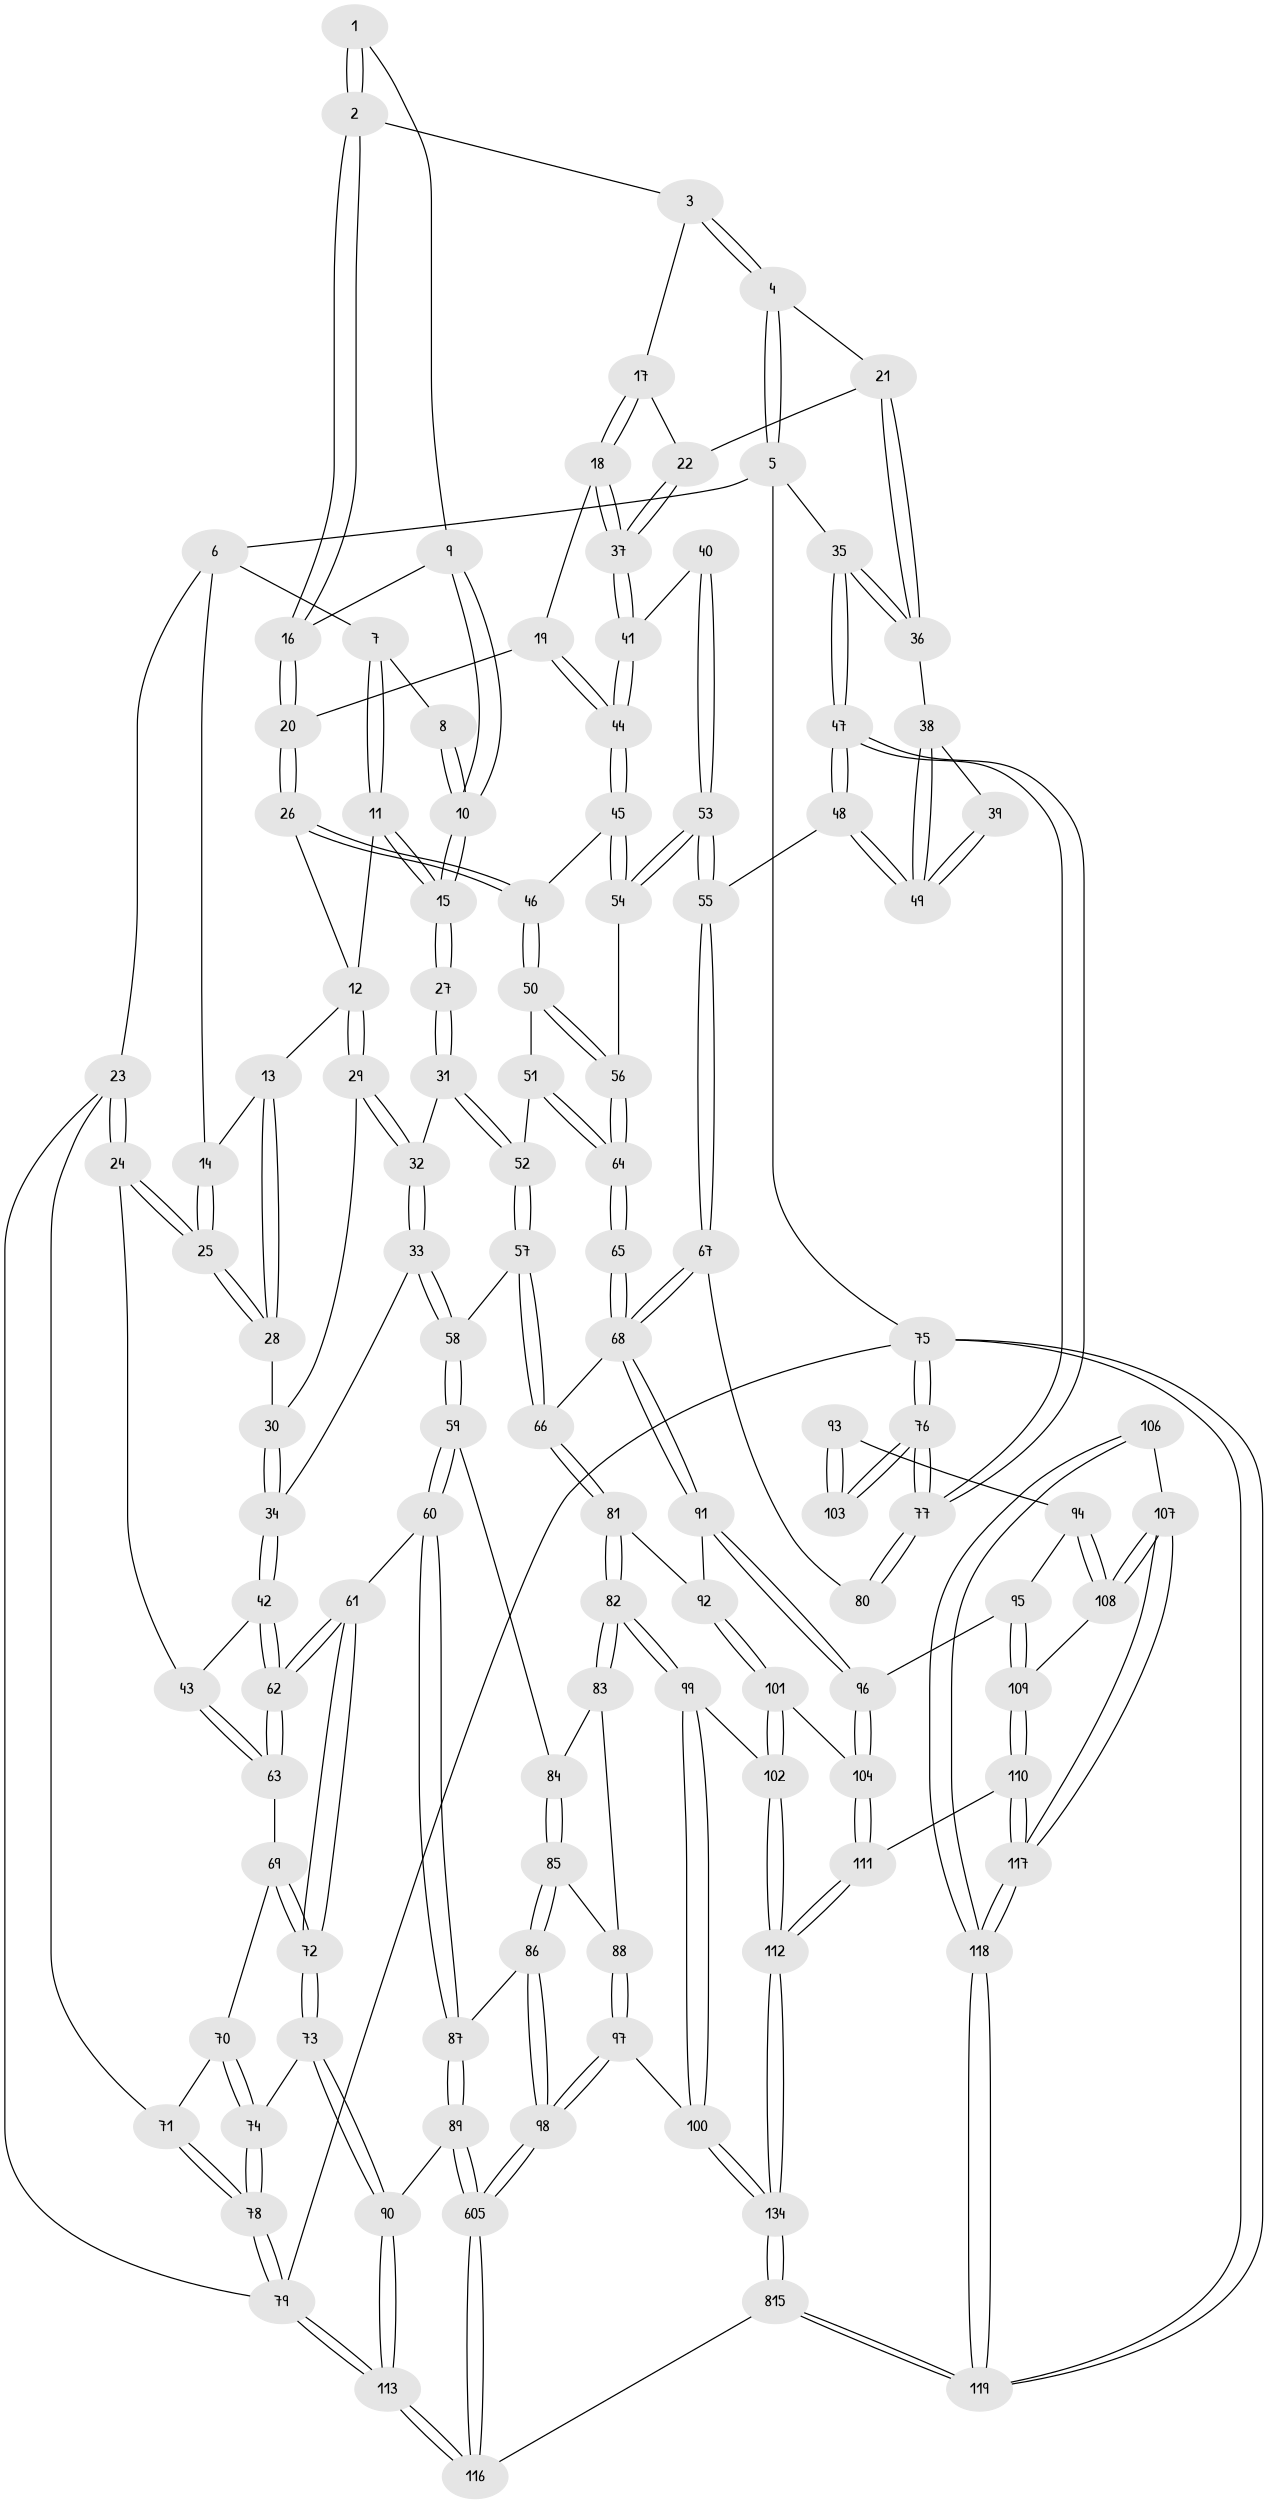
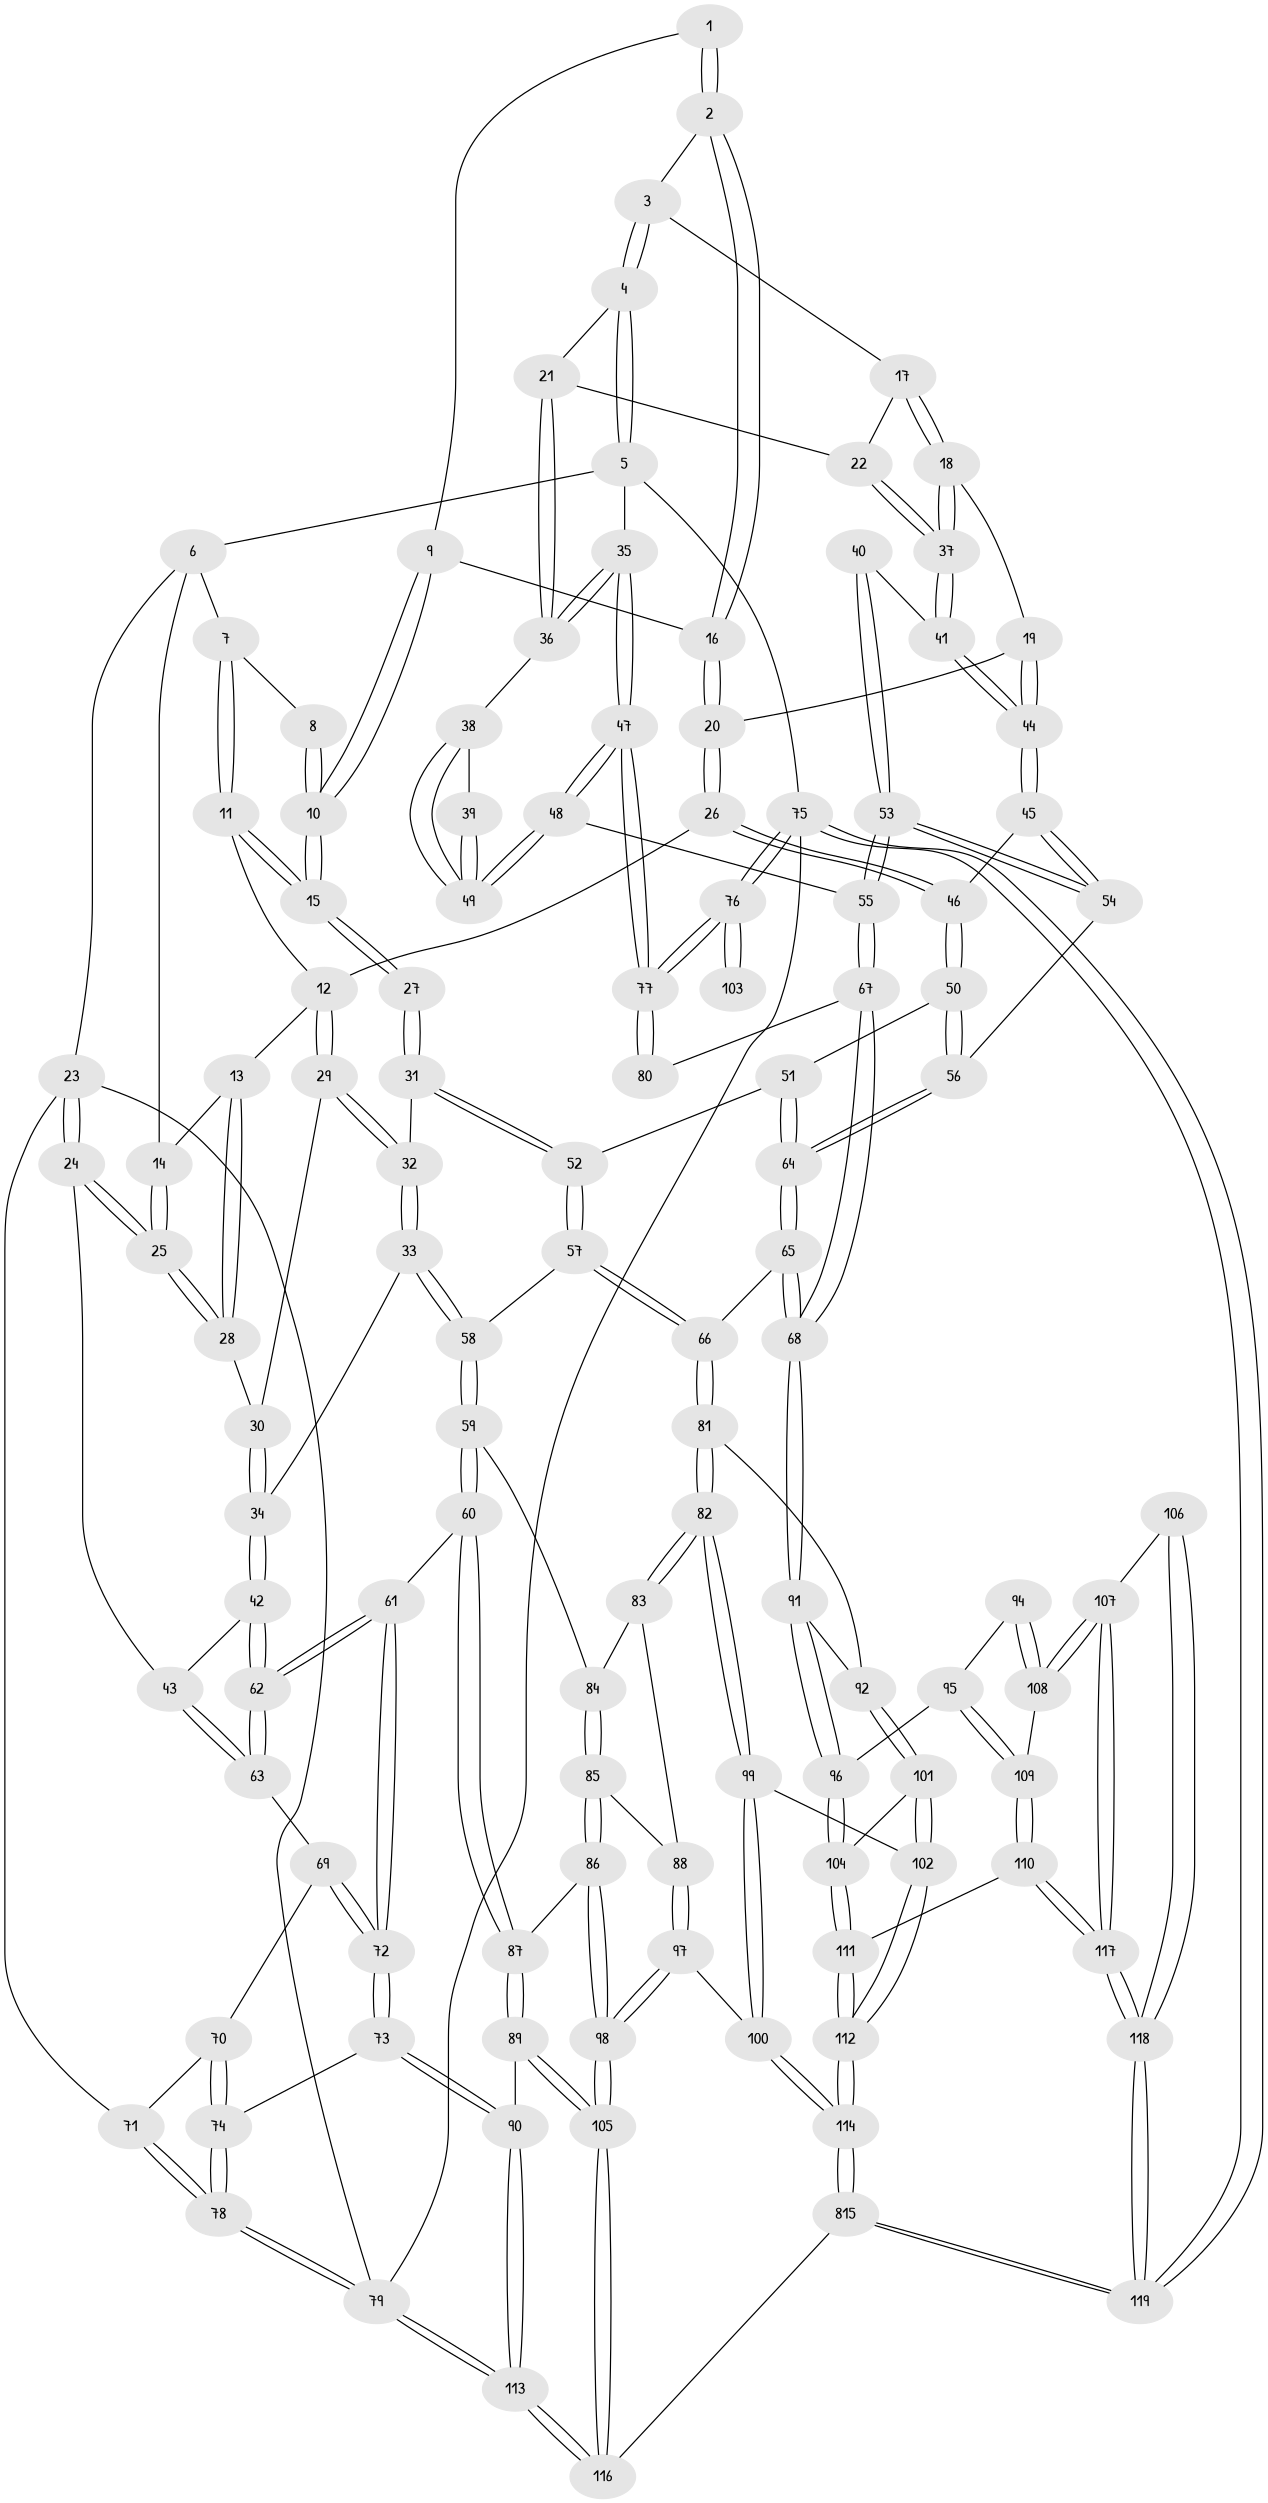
edge "68" -- "66": now "65" -- "66"
node "93": removed
node "605": label "605" -> "105"
node "134": label "134" -> "114"
